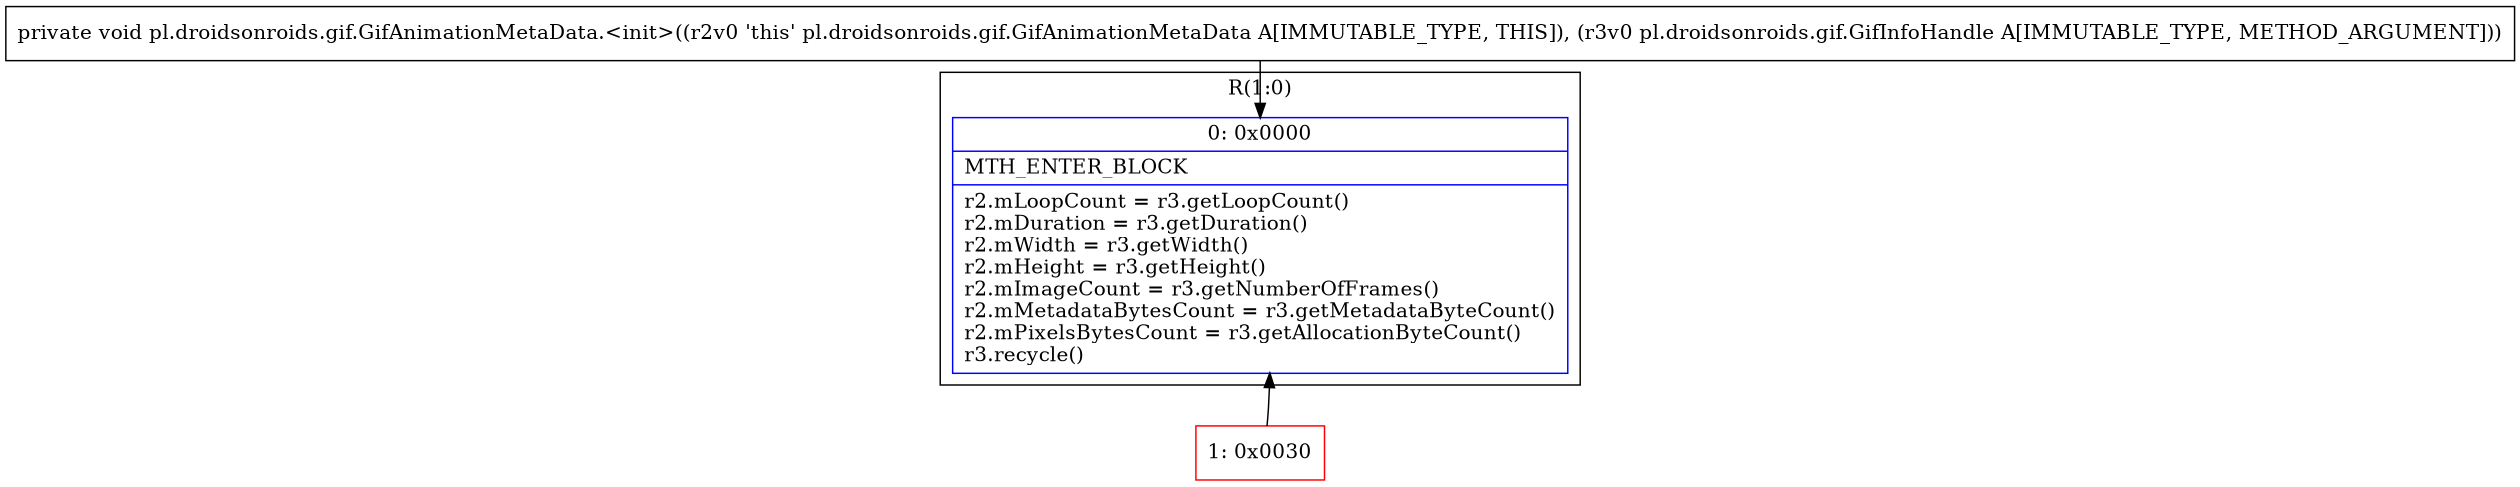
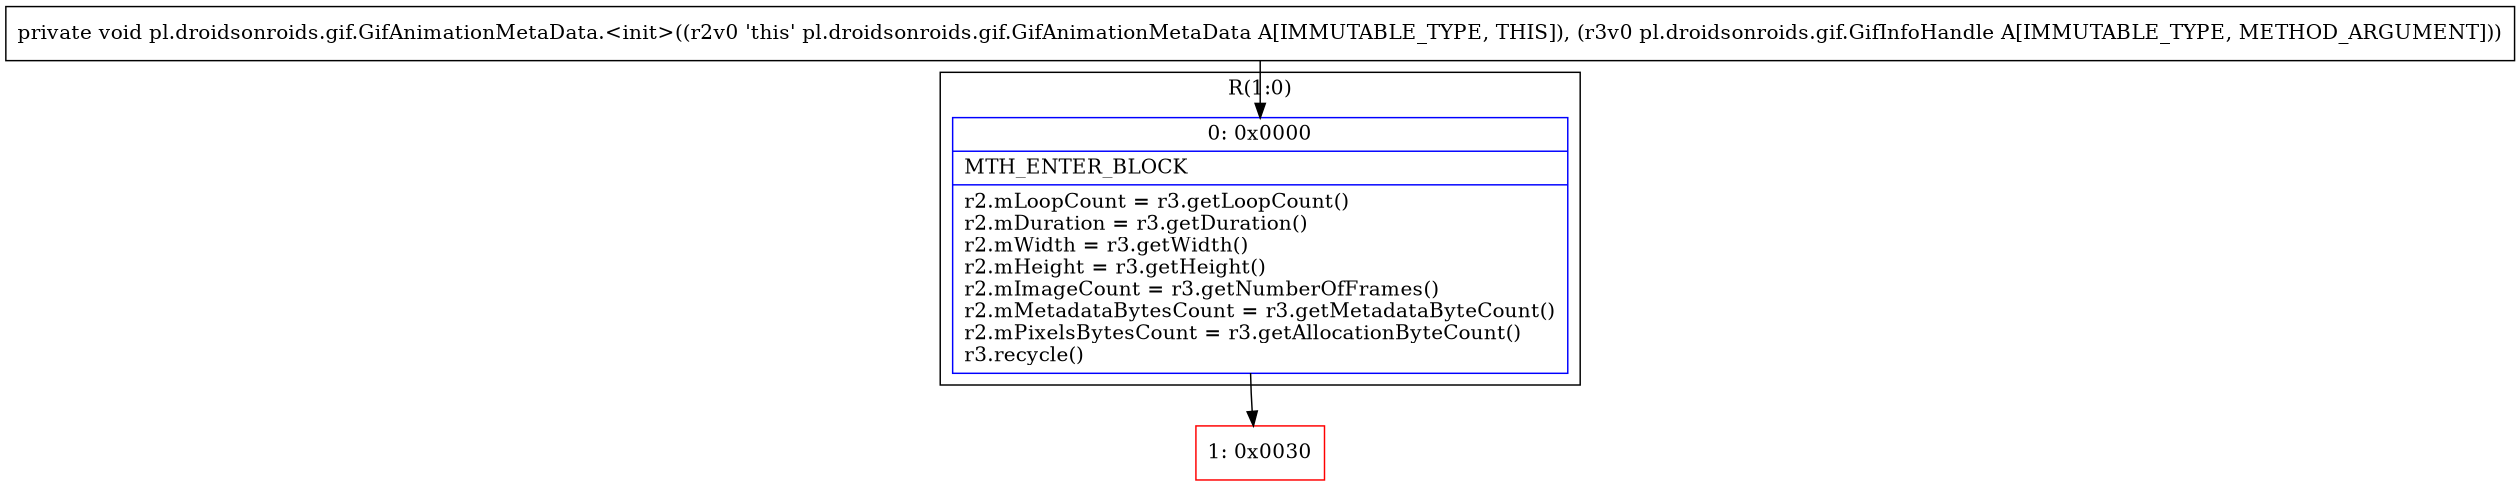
edge "1: 0x0030" -> "0: 0x0000": reversed
